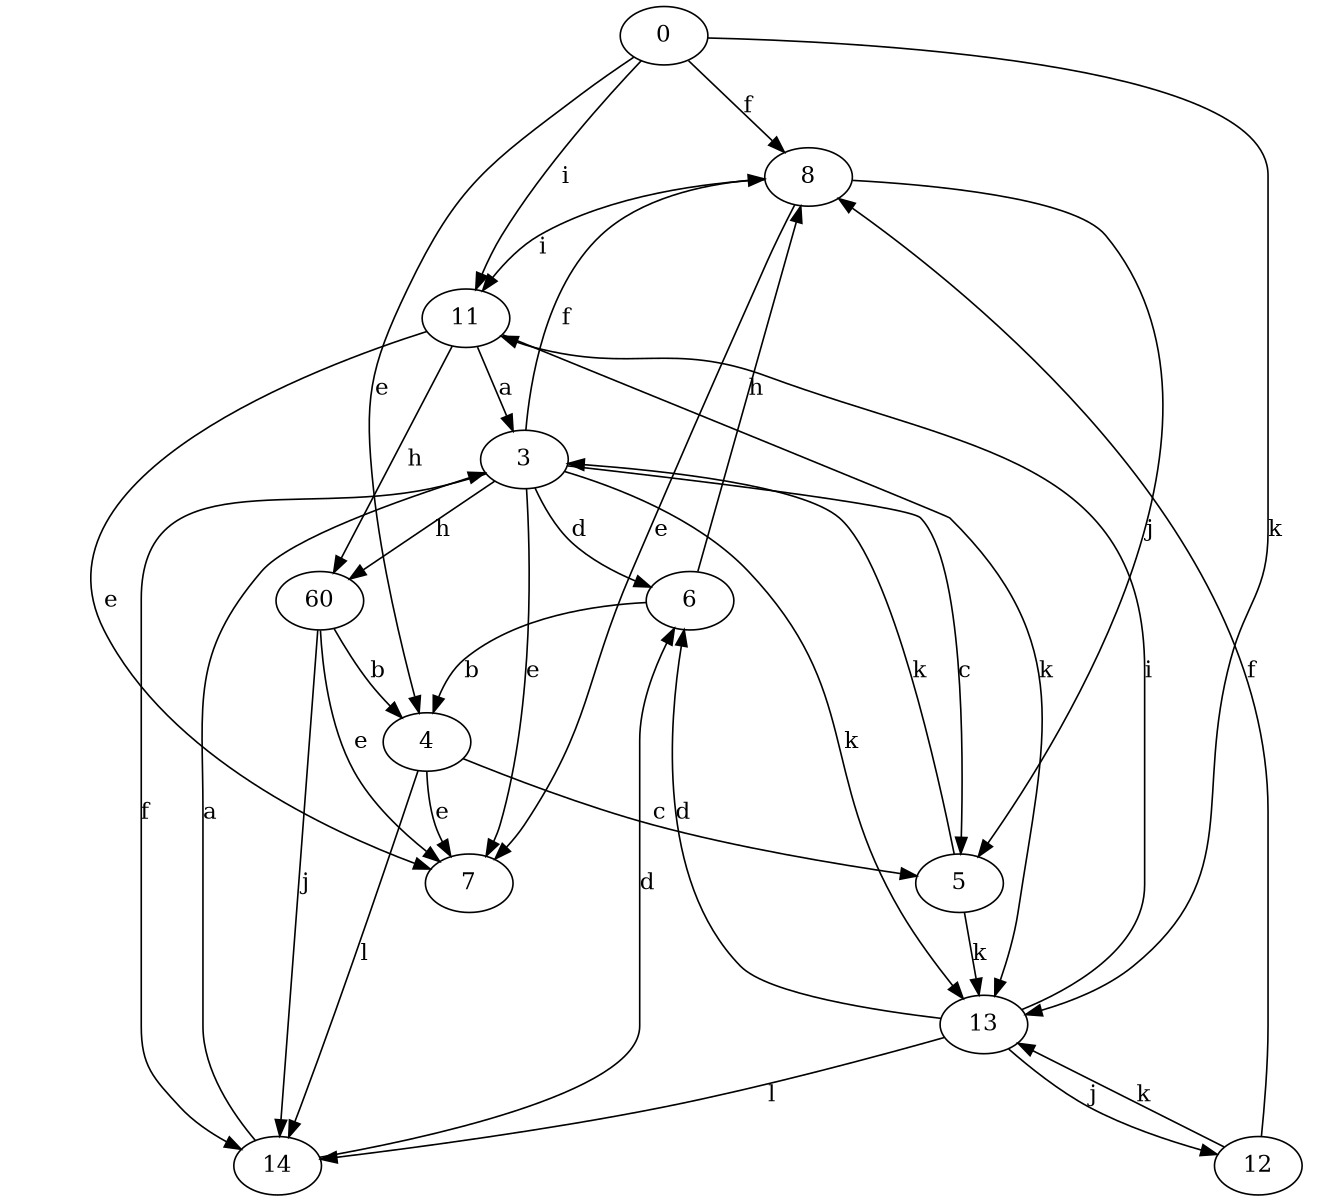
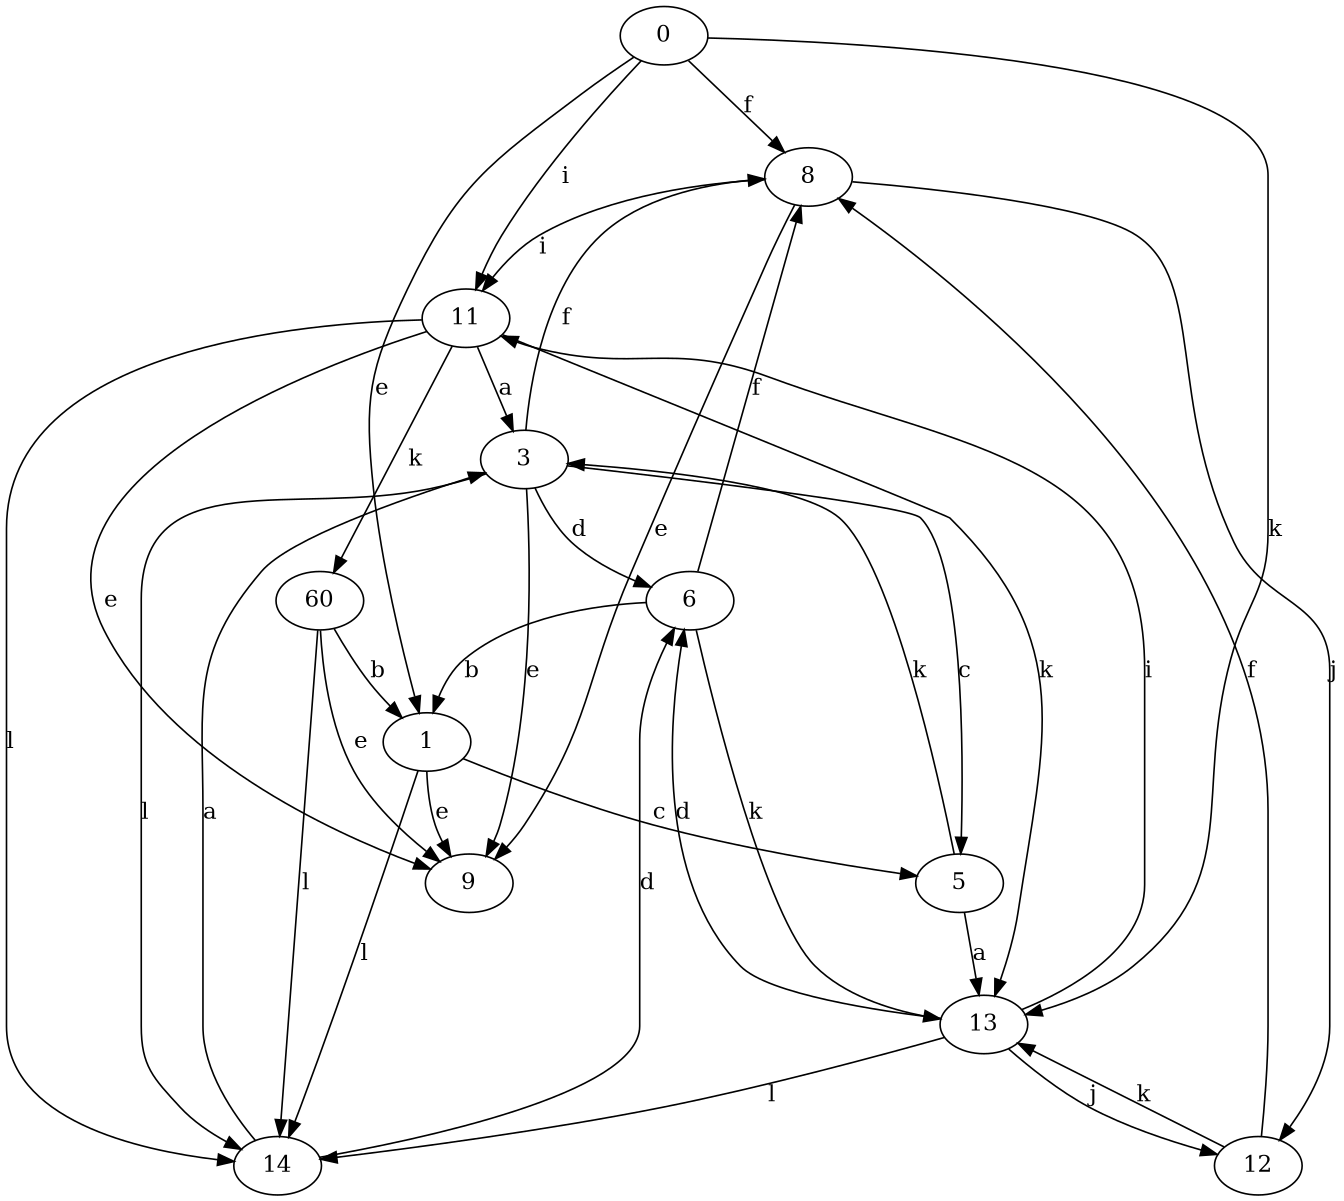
edge "6" -> "8": label "h" -> "f"
edge "8" -> "5": now "8" -> "12"
edge "11" -> "60": label "h" -> "k"
edge "3" -> "60": removed, label "h"
edge "11" -> "14": added, label "l"
edge "3" -> "13": now "6" -> "13"
node "4": label "4" -> "1"
edge "3" -> "14": label "f" -> "l"
edge "60" -> "14": label "j" -> "l"
node "7": label "7" -> "9"
edge "5" -> "13": label "k" -> "a"
